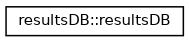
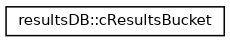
node "resultsDB::resultsDB": label "resultsDB::resultsDB" -> "resultsDB::cResultsBucket"
